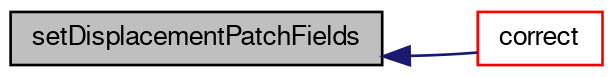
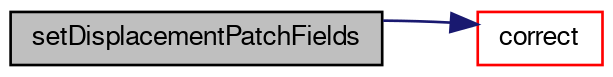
edge "correct" -> "setDisplacementPatchFields": reversed
